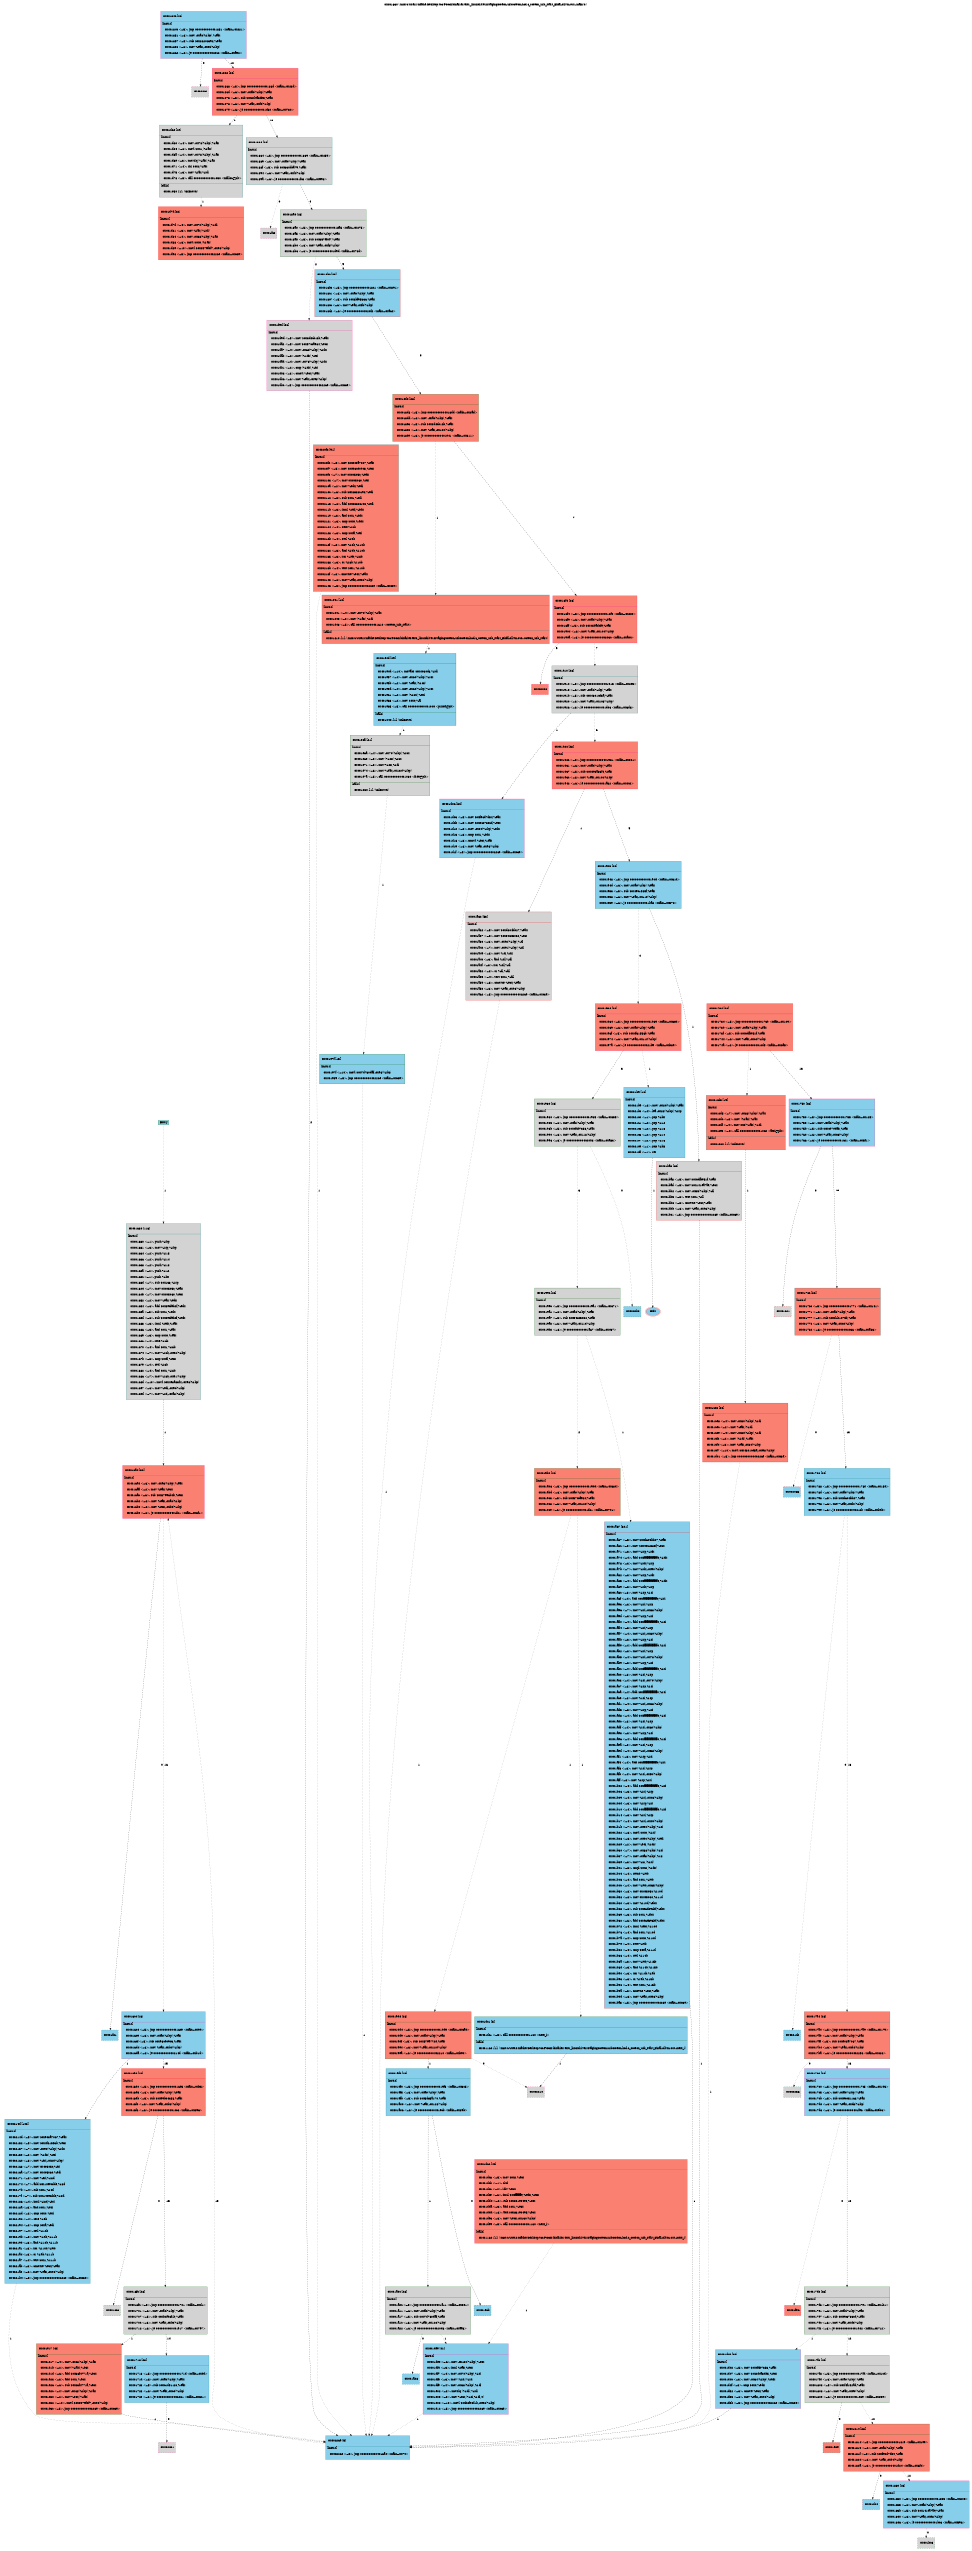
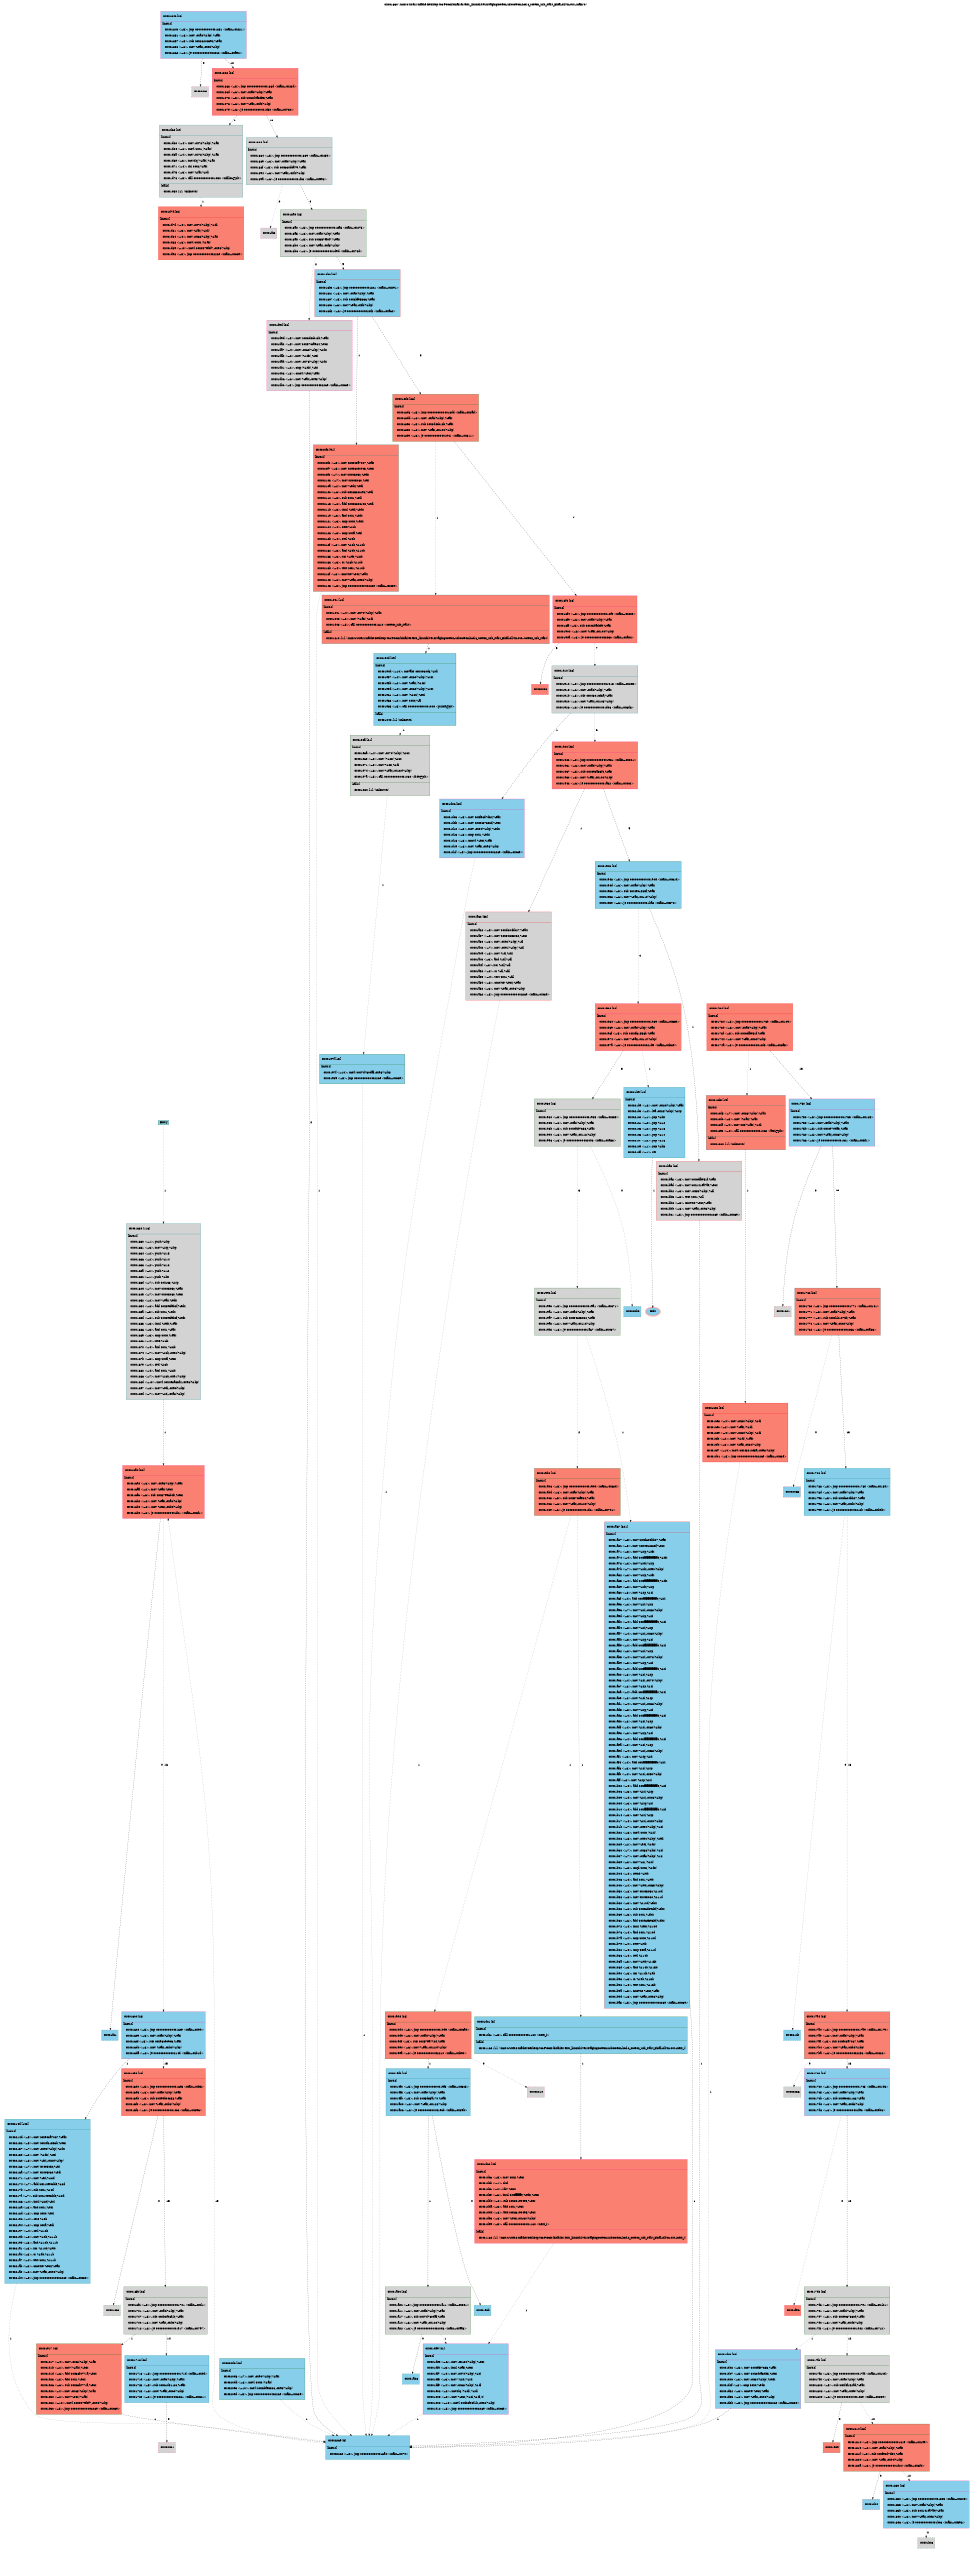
edge "0x4018bc [28]" -> "0x4020f2 [91]": added, label "1"
edge "0x401dc1 [5]" -> "0x402210": now "0x401dc1 [5]" -> "0x401dc6 [40]"
node "0x4020d6 [28]": added
